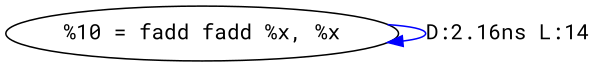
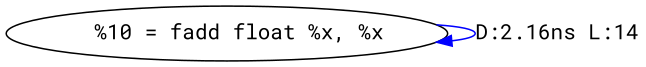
node "%10 = fadd fadd %x, %x": label "%10 = fadd fadd %x, %x" -> "%10 = fadd float %x, %x"
